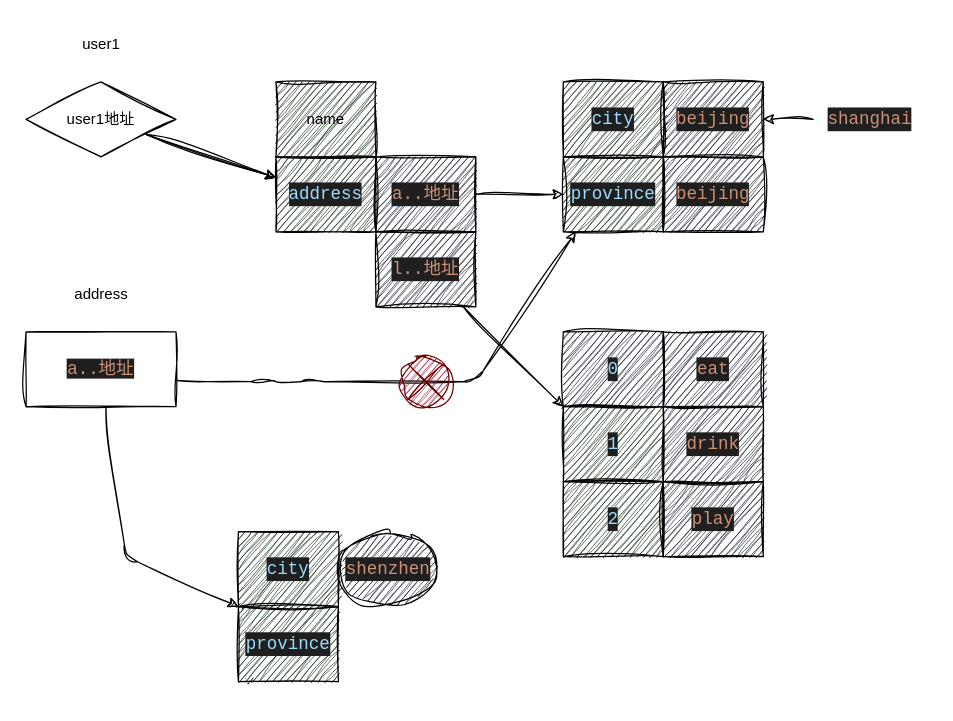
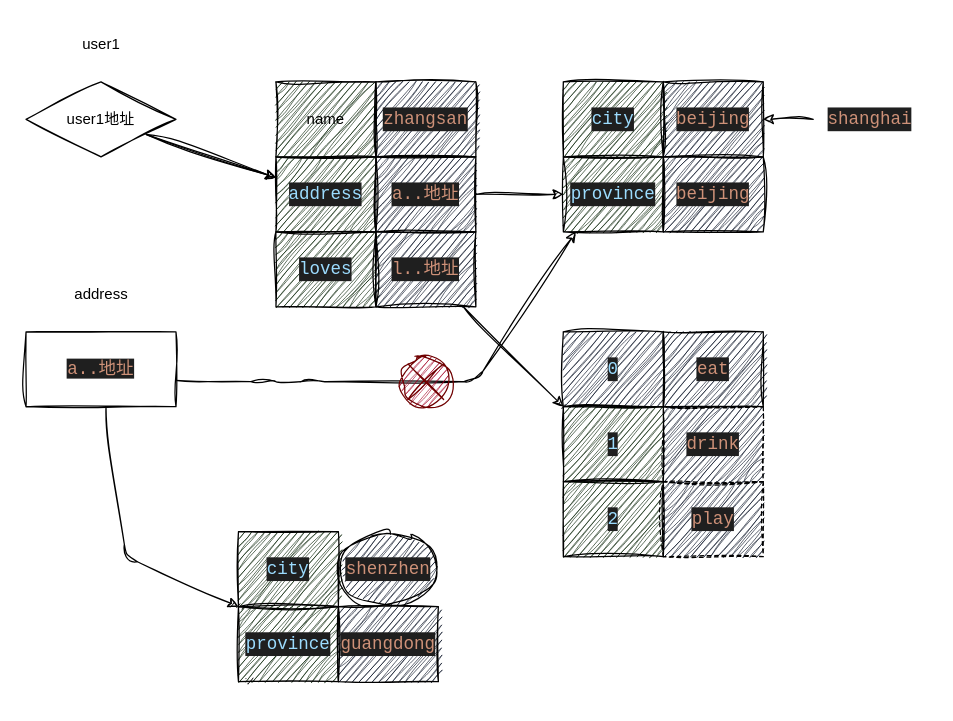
node "zhangsan": added
node "loves": added
node "drink": style solid -> dashed
node "play": style solid -> dashed
node "guangdong": added
